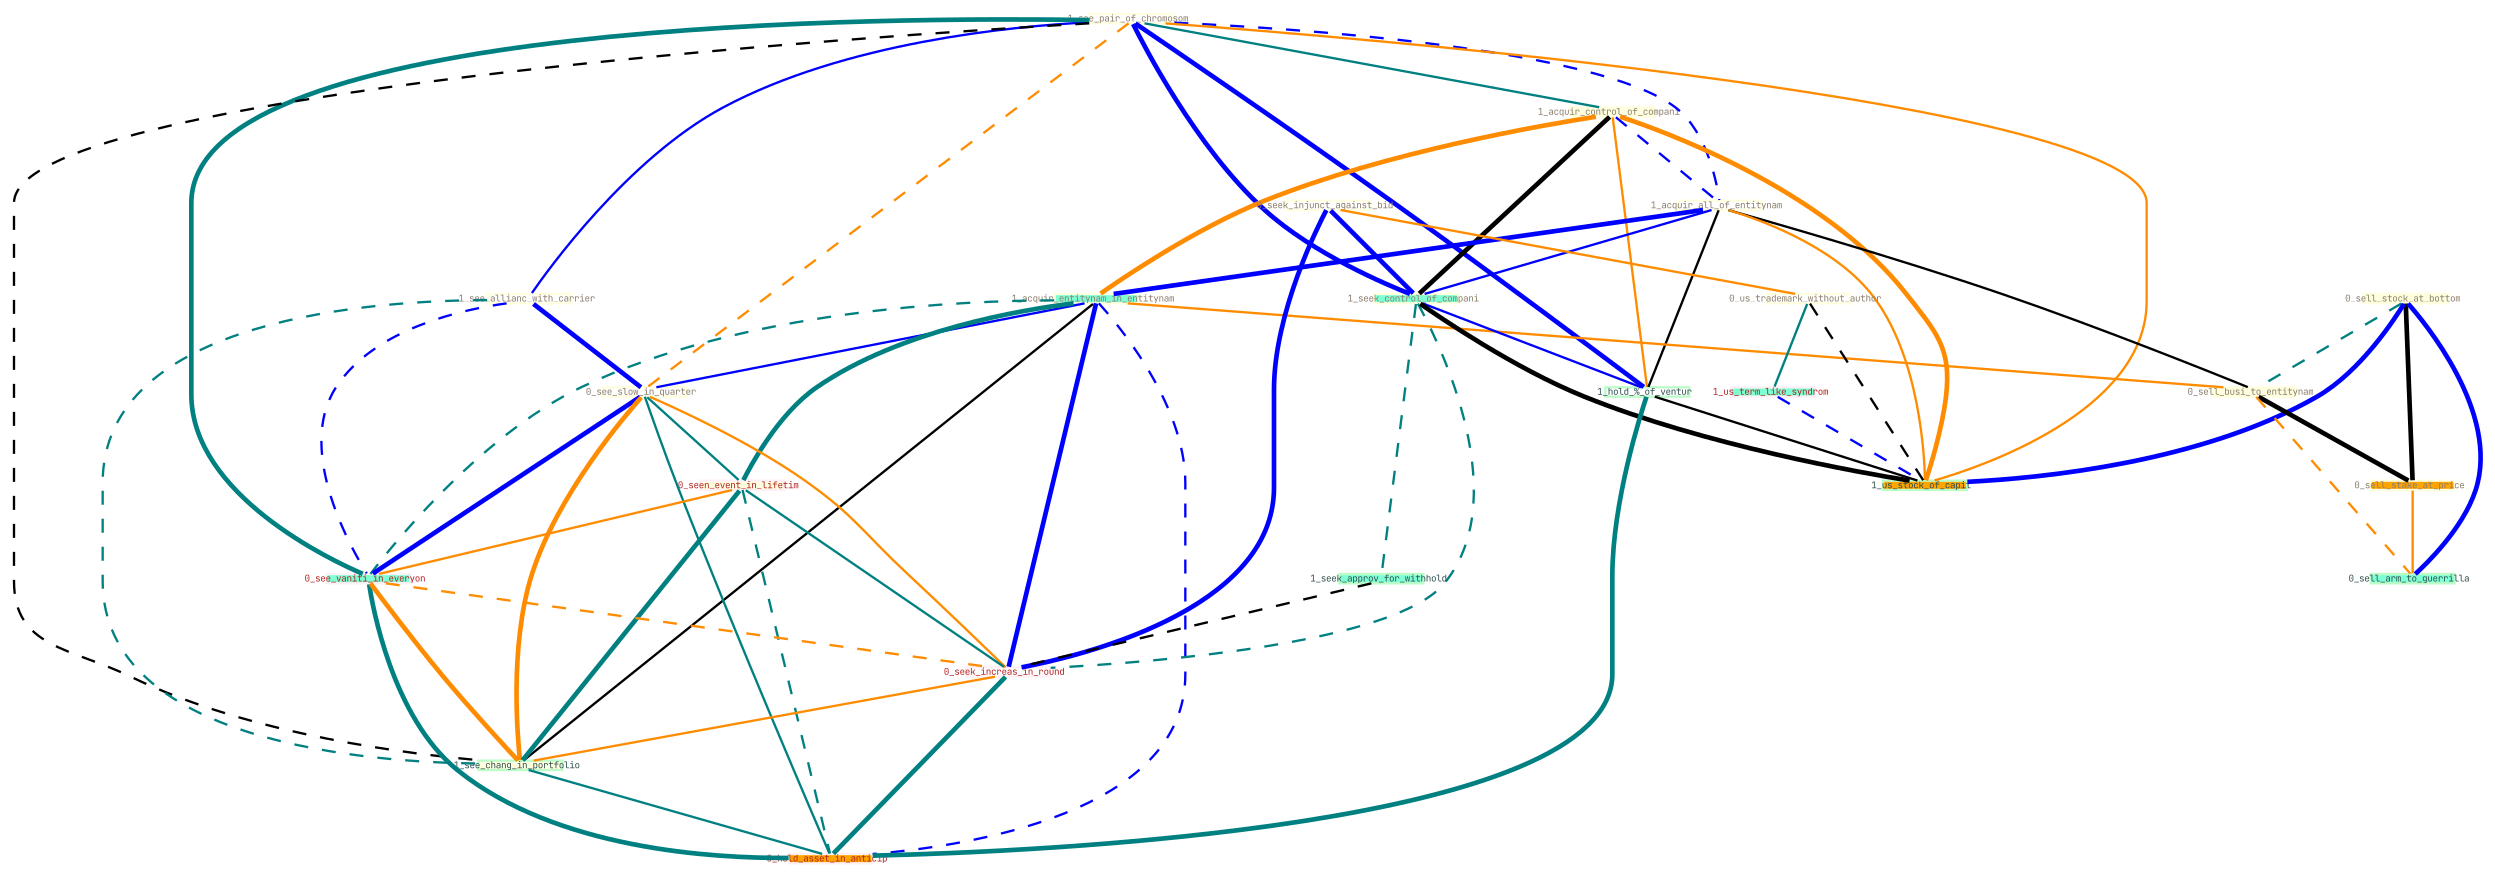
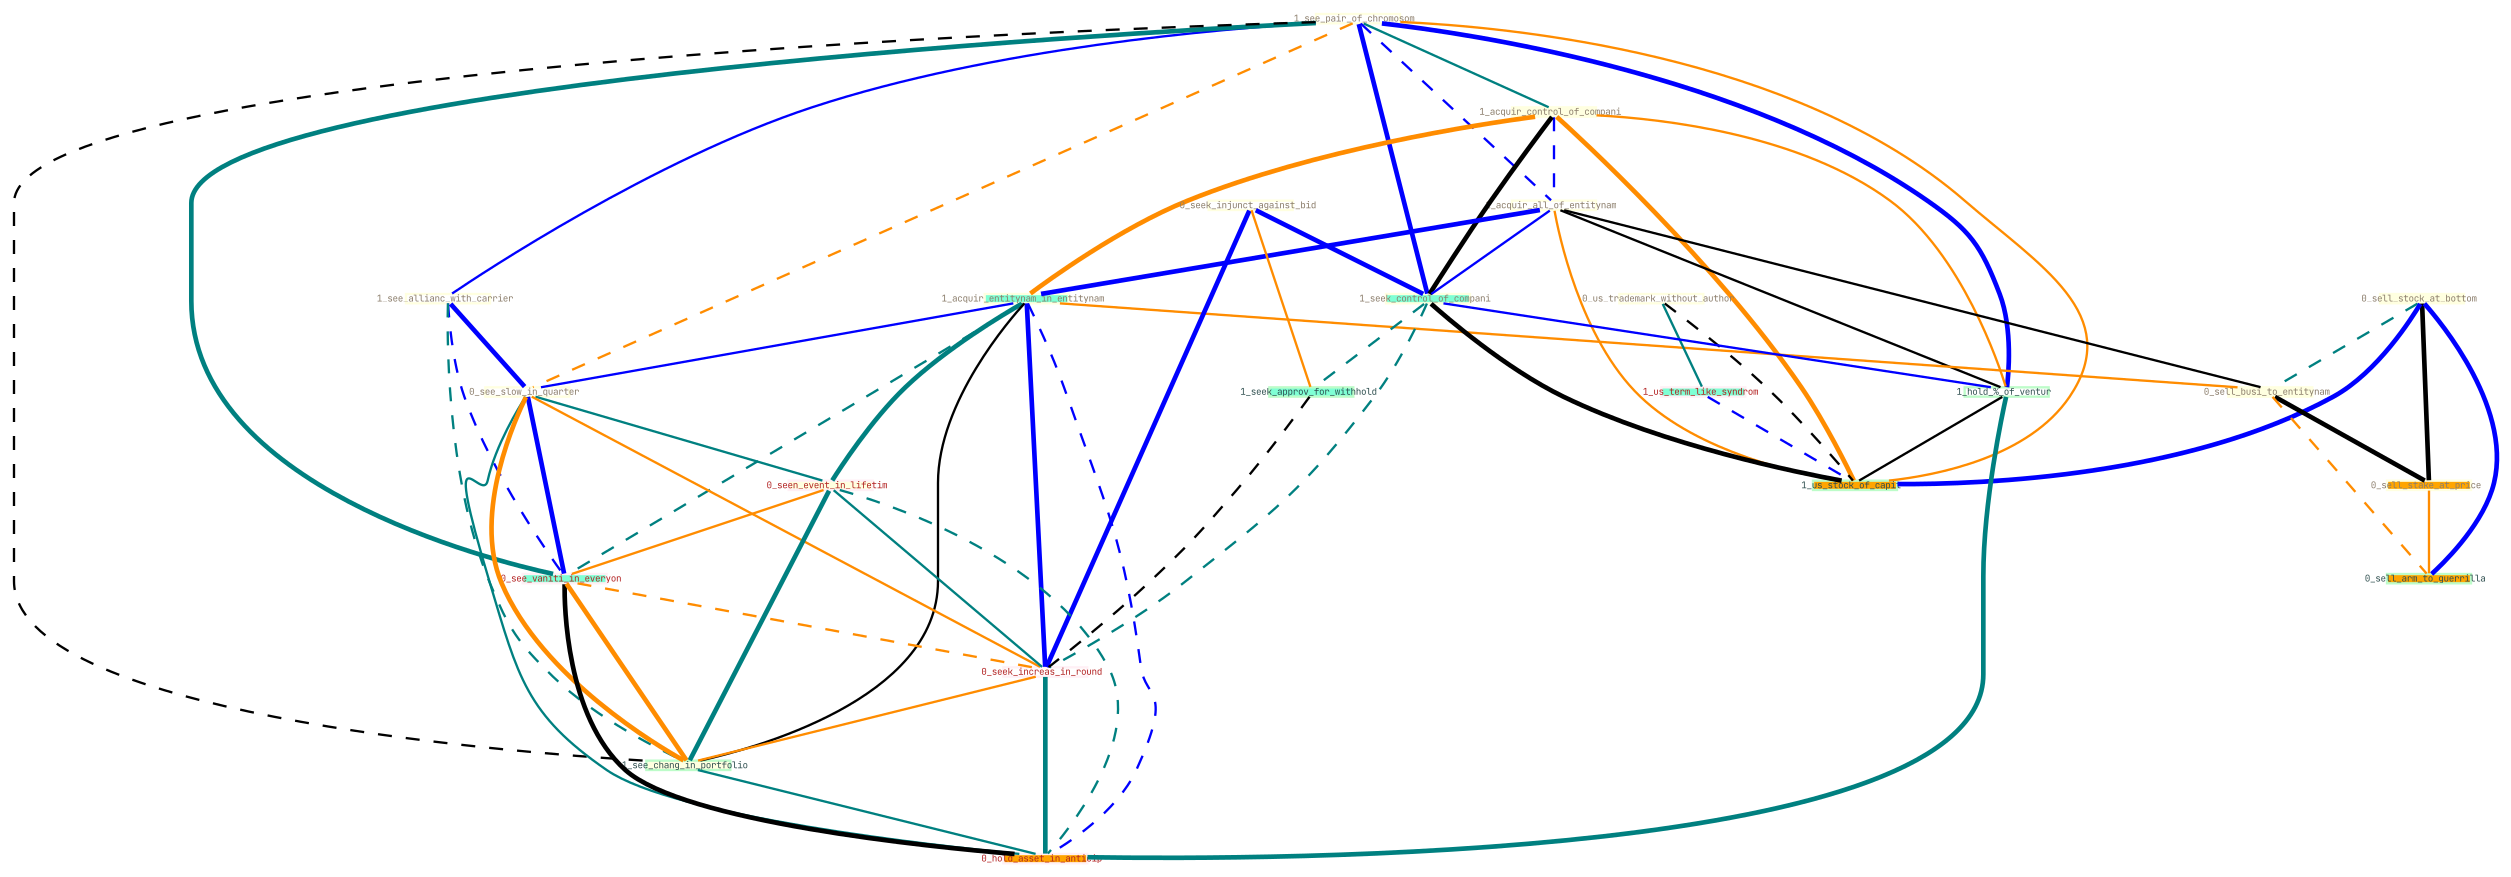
edge "0_seek_injunct_against_bid" -- "0_us_trademark_without_author": now "0_seek_injunct_against_bid" -- "1_seek_approv_for_withhold"
node "0_sell_arm_to_guerrilla": fillcolor aquamarine -> orange
edge "0_see_vaniti_in_everyon" -- "0_hold_asset_in_anticip": color teal -> black
